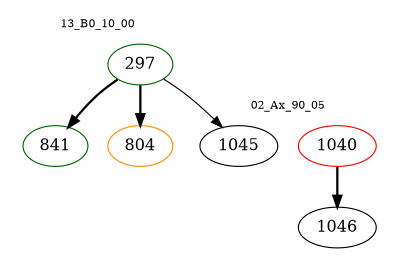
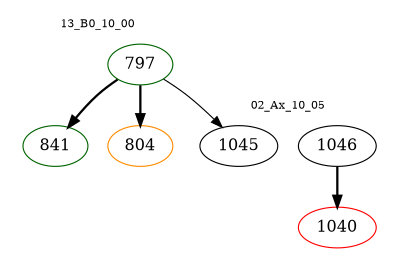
node "297": label "297" -> "797"
cluster "02_Ax_90_05": label "02_Ax_90_05" -> "02_Ax_10_05"
edge "1040" -> "1046": reversed
